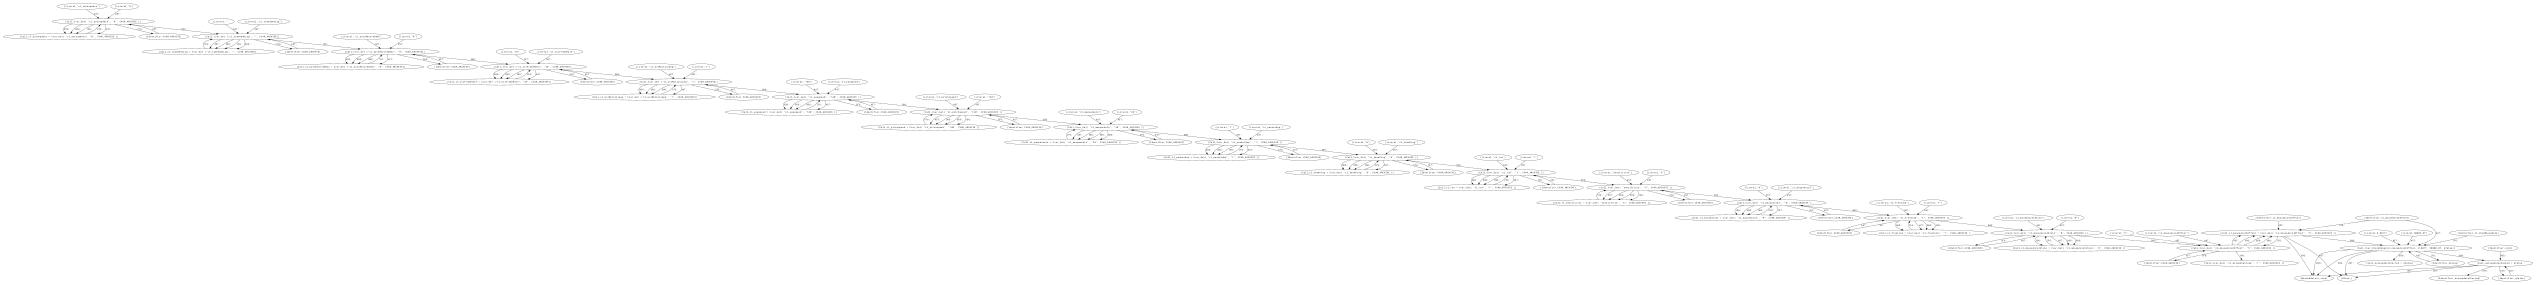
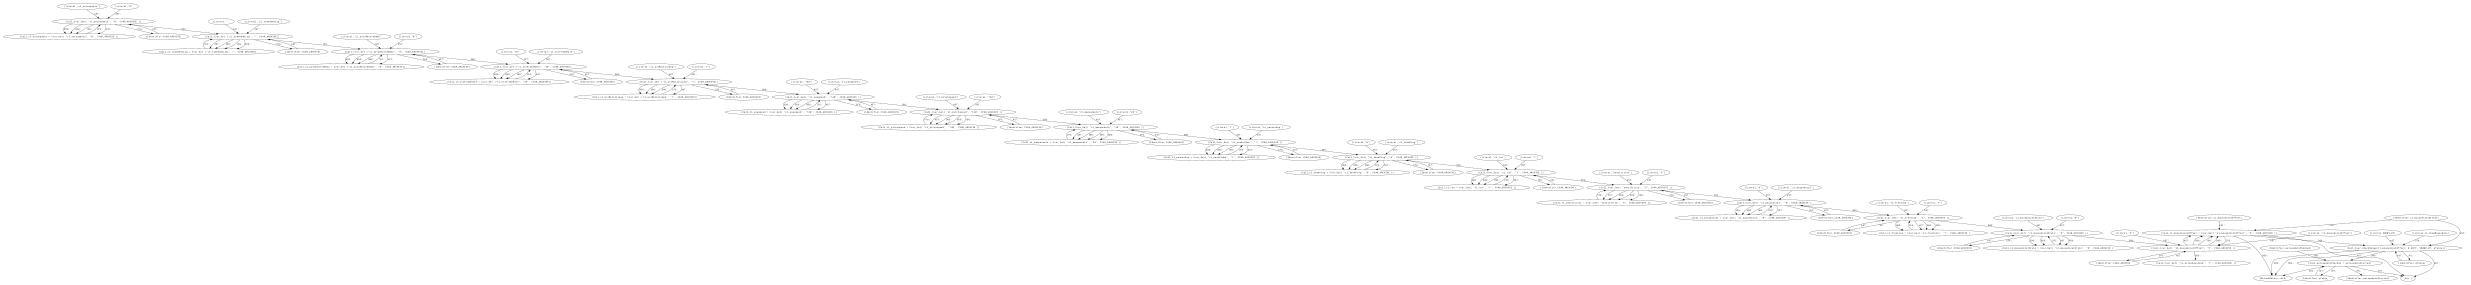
node "(Literal,0.001f)": removed
node "(Identifier,cl_showMouseRate)": label "(Identifier,cl_showMouseRate)" -> "(Literal,cl_showMouseRate)"
node "(Identifier,void)": label "(Identifier,void)" -> "(Identifier,autoupdateChecked)"
node "(Call,autoupdateStarted = qfalse)": removed
node "(Call,autoupdateChecked = qfalse)": label "(Call,autoupdateChecked = qfalse)" -> "(Call,autoupdateChecked = autoupdateStarted)"
node "(Block,)": label "(Block,)" -> "(Get,)"
